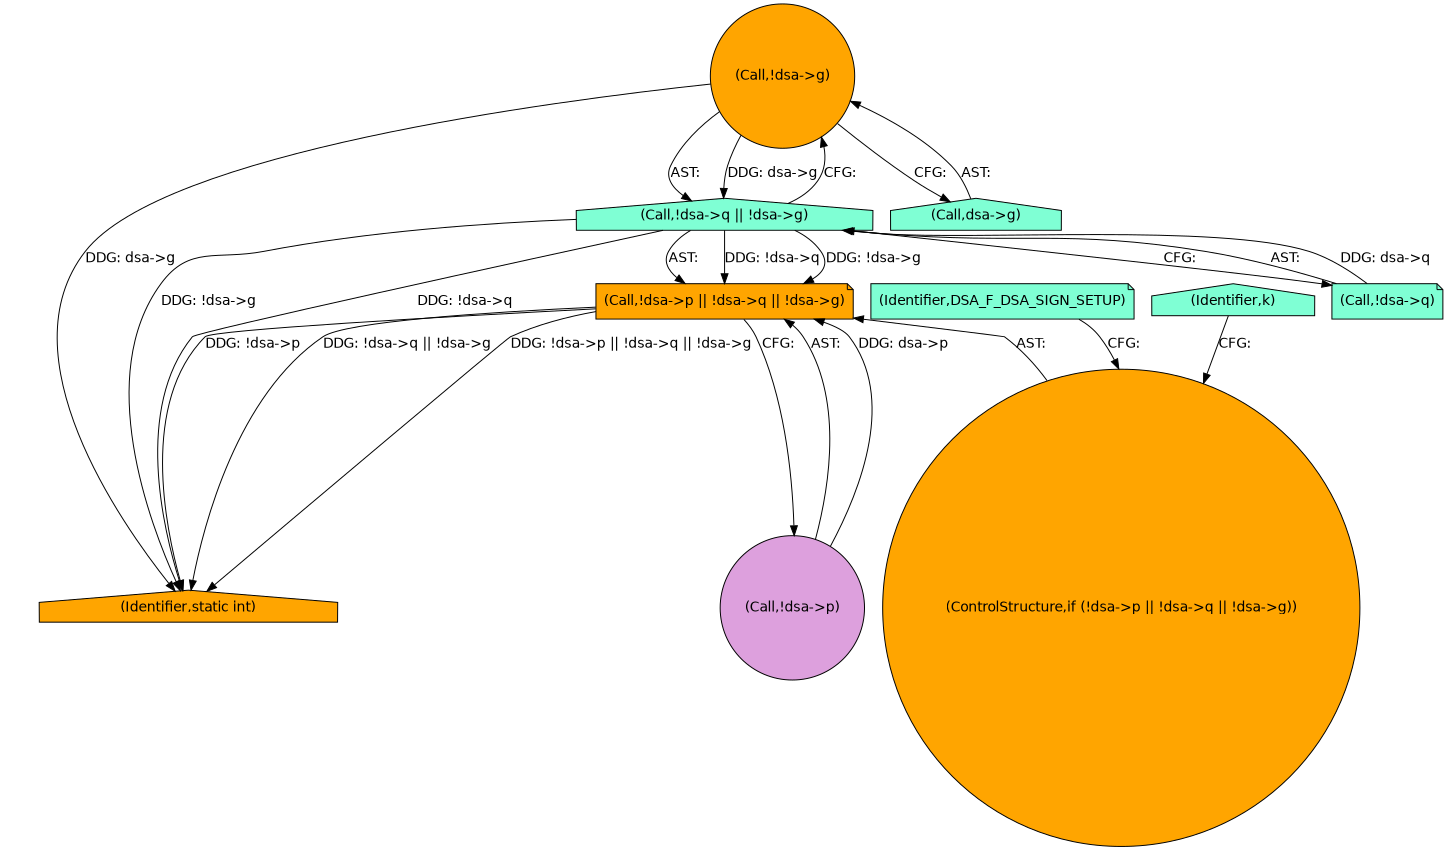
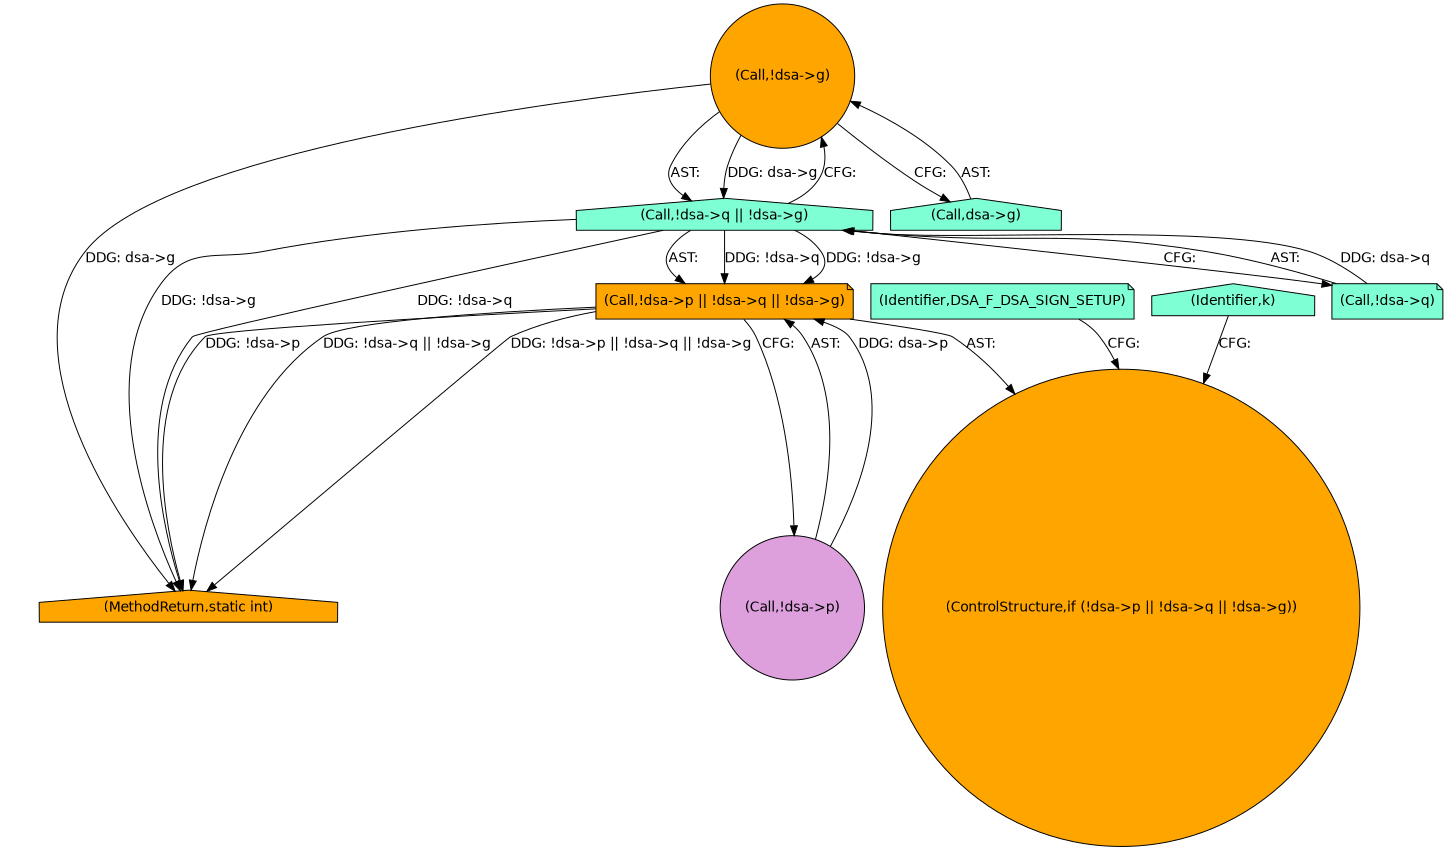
edge "(ControlStructure,if (!dsa->p || !dsa->q || !dsa->g))" -> "(Call,!dsa->p || !dsa->q || !dsa->g)": reversed
node "(Identifier,static int)": label "(Identifier,static int)" -> "(MethodReturn,static int)"
